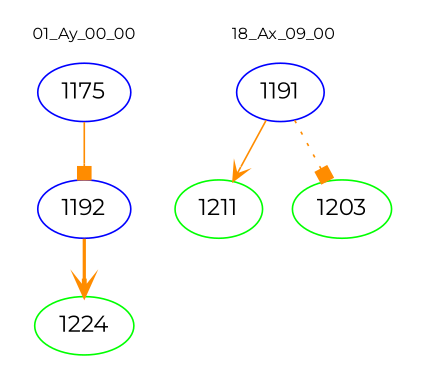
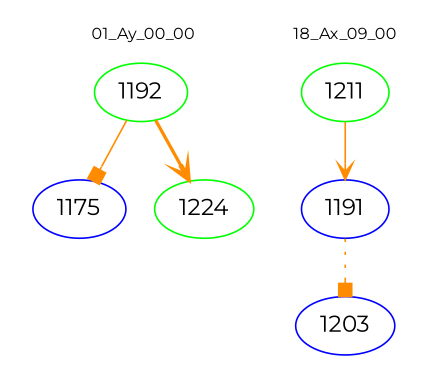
edge "1175" -> "1192": reversed
edge "1191" -> "1211": reversed
node "1192": color blue -> green
node "1203": color green -> blue
